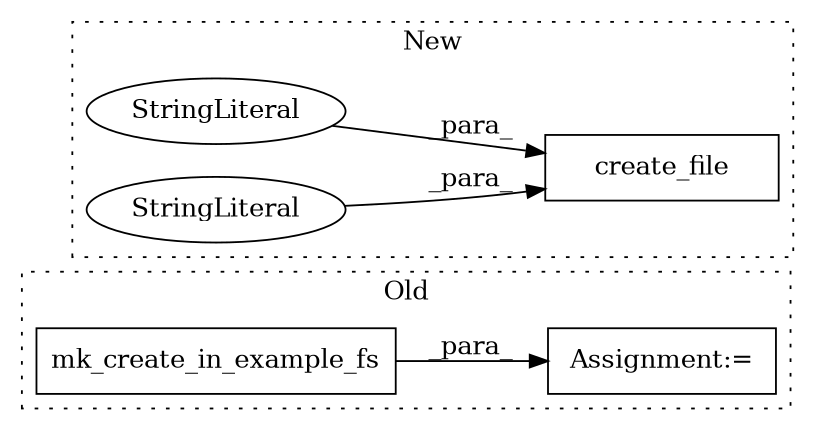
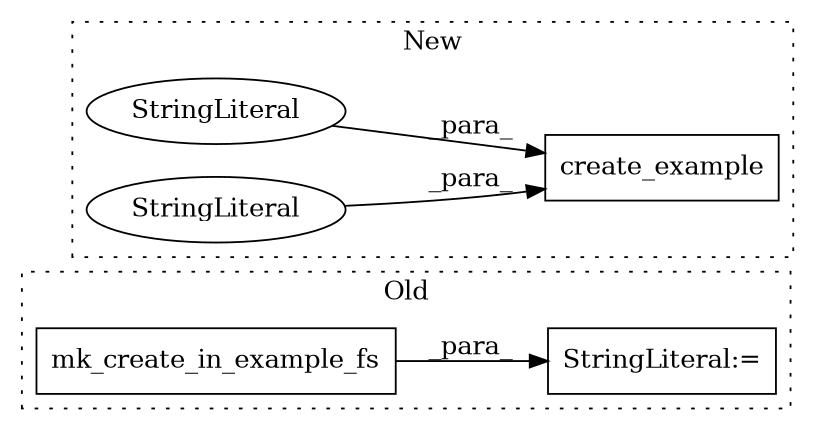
node "create_file": label "create_file" -> "create_example"
node "Assignment:=": label "Assignment:=" -> "StringLiteral:="
